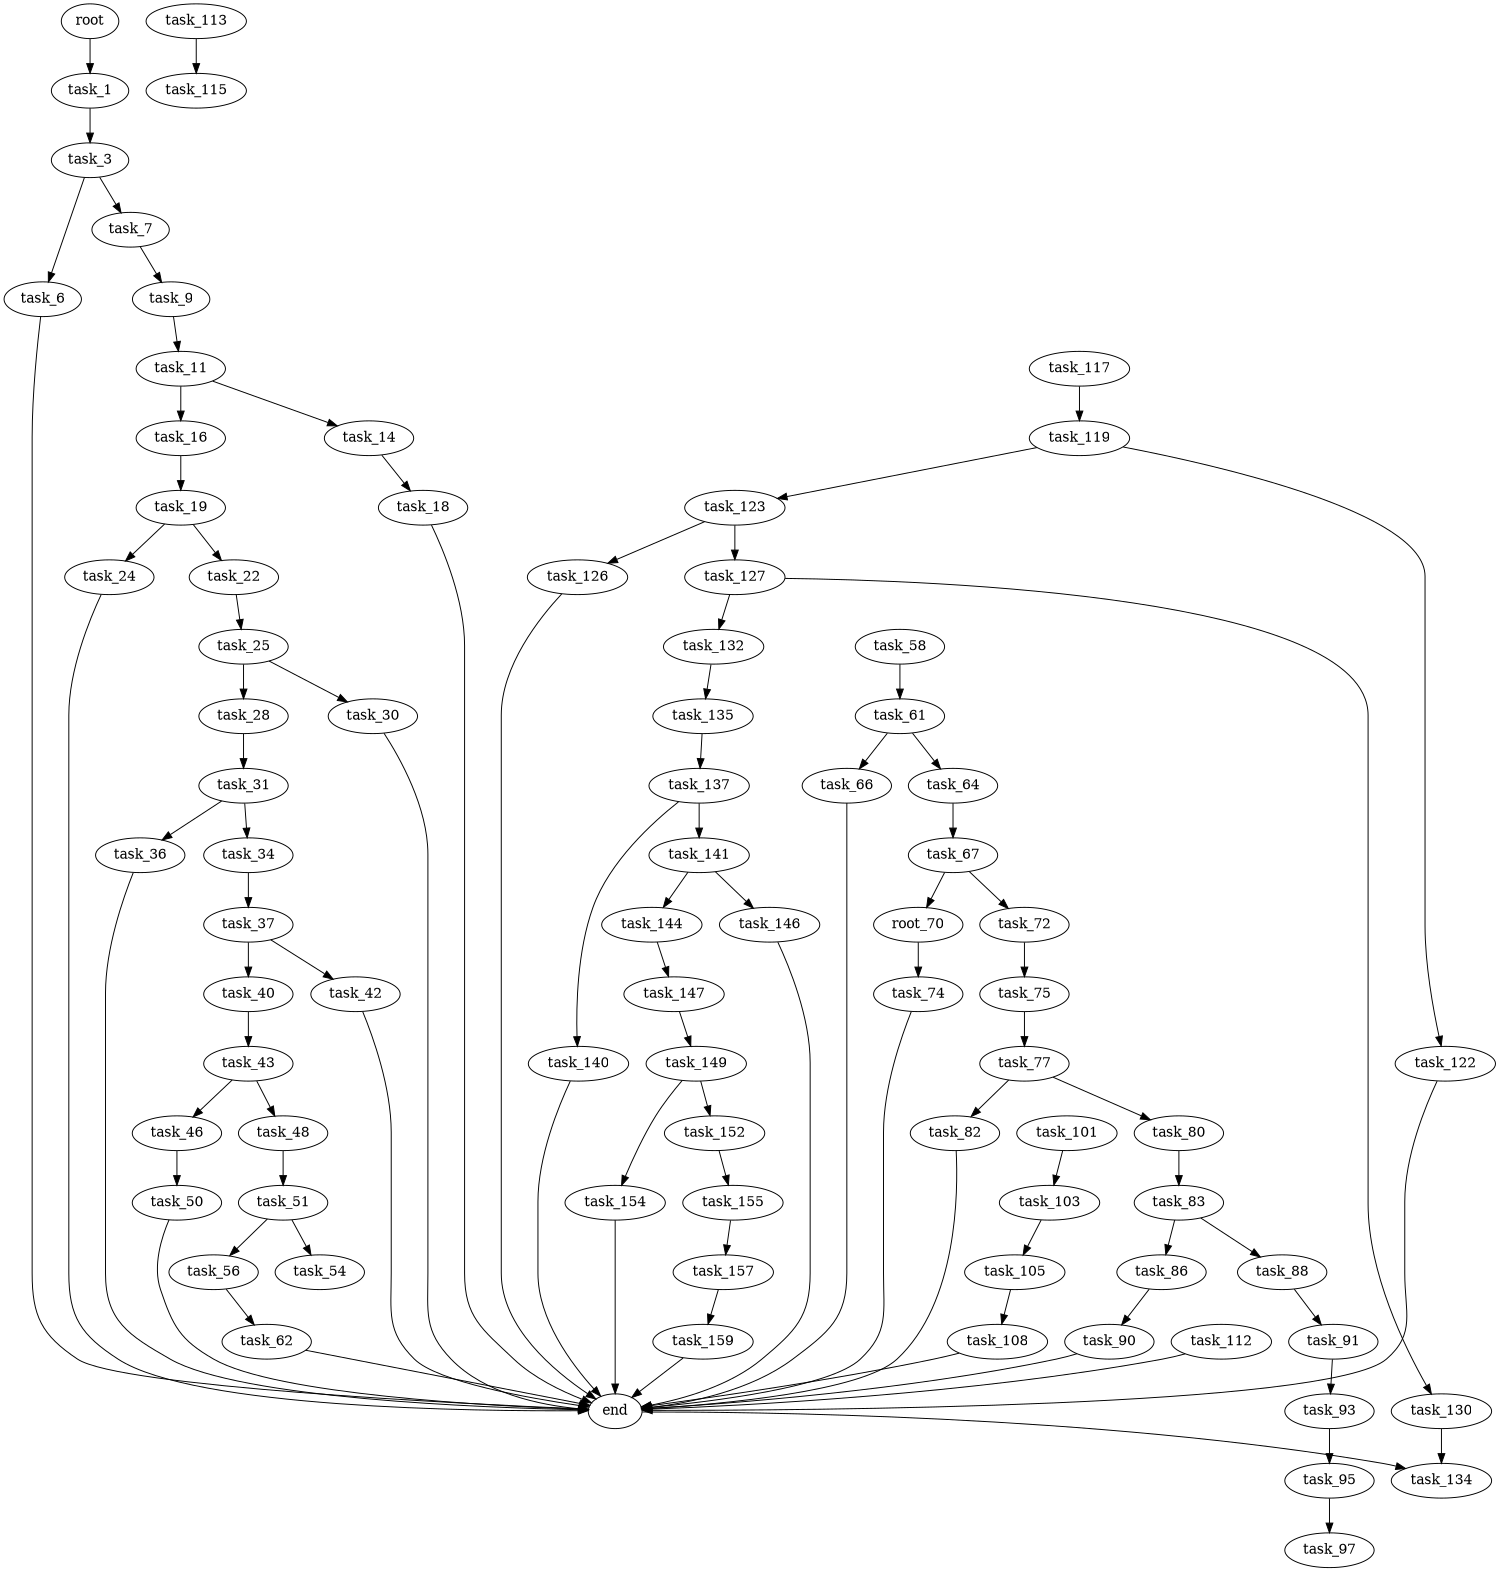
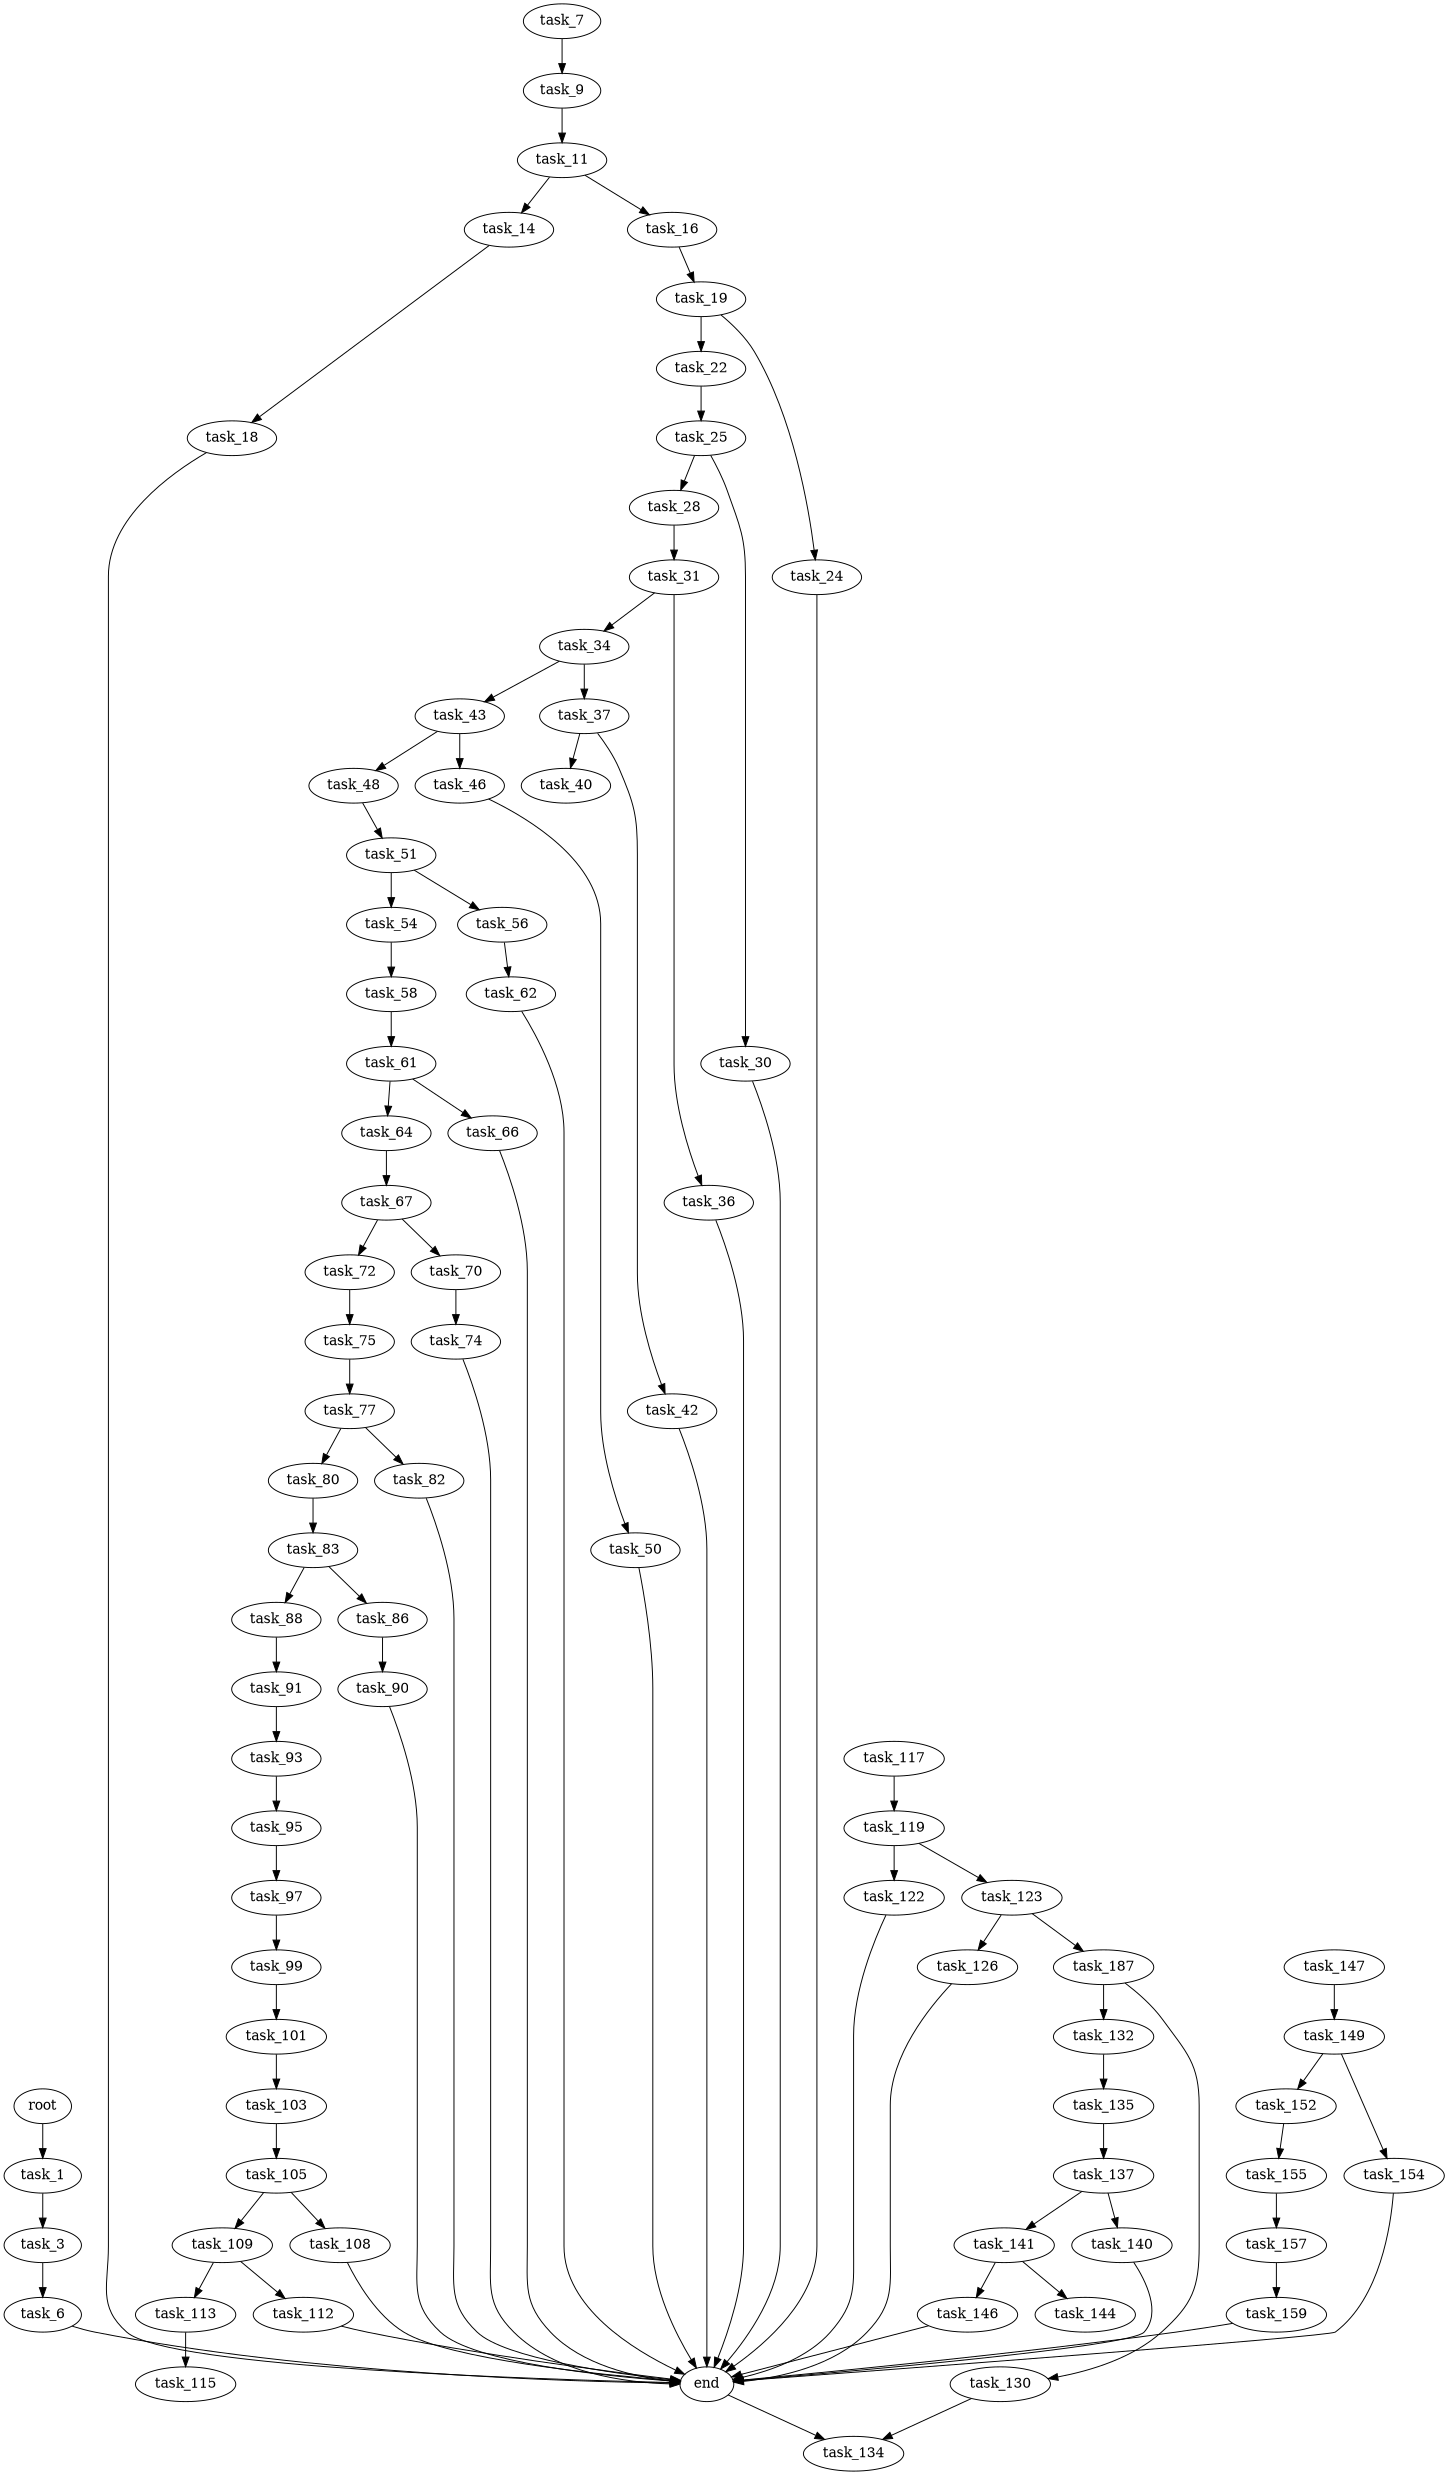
edge "task_3" -> "task_7": removed
node "task_127": label "task_127" -> "task_187"
node "root_70": label "root_70" -> "task_70"
edge "task_54" -> "task_58": added
edge "task_144" -> "task_147": removed
edge "task_40" -> "task_43": now "task_34" -> "task_43"
node "task_99": added
node "task_109": added
